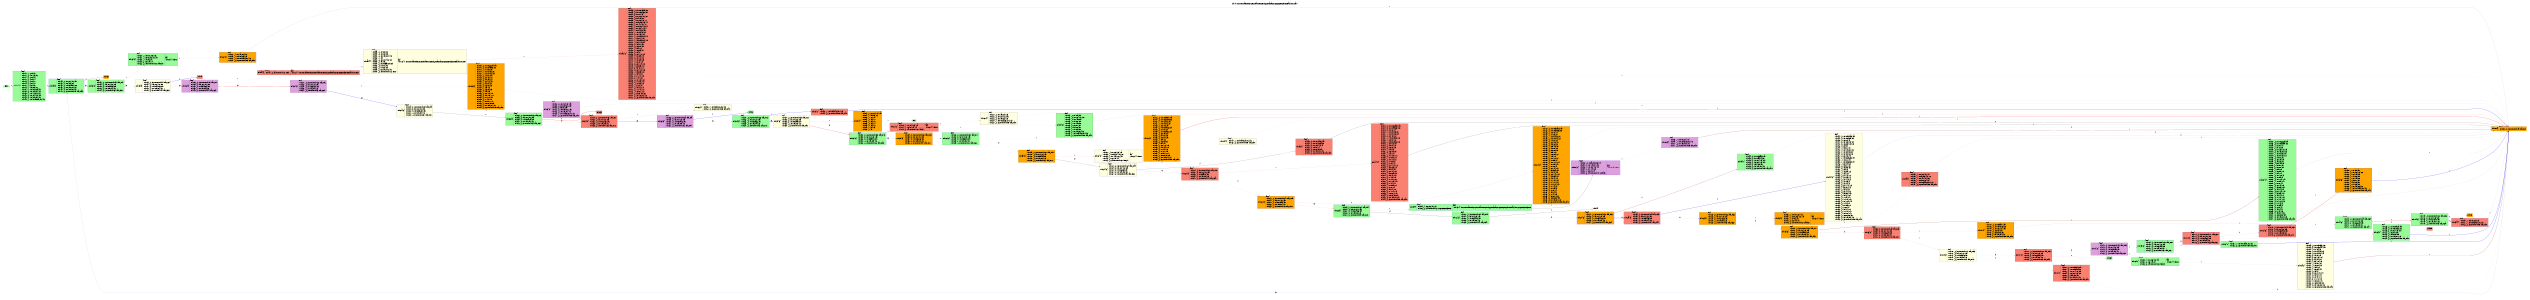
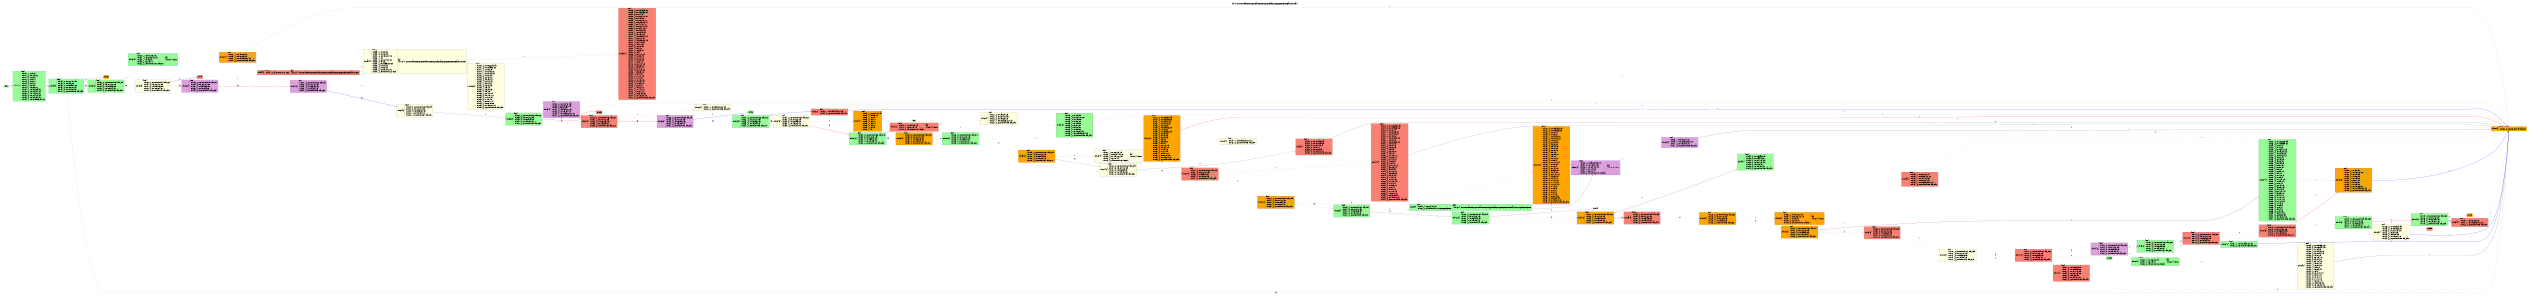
node "0x401d6d [83]": fillcolor orange -> lightyellow
edge "0x401dc0 [140]" -> "0x401eee [5]": now "0x401dc0 [140]" -> "0x401bbe [33]"
node "0x401904 [164]": removed
node "0x4017e0 [27]": removed
node "0x401835 [27]": fillcolor palegreen -> lightyellow
